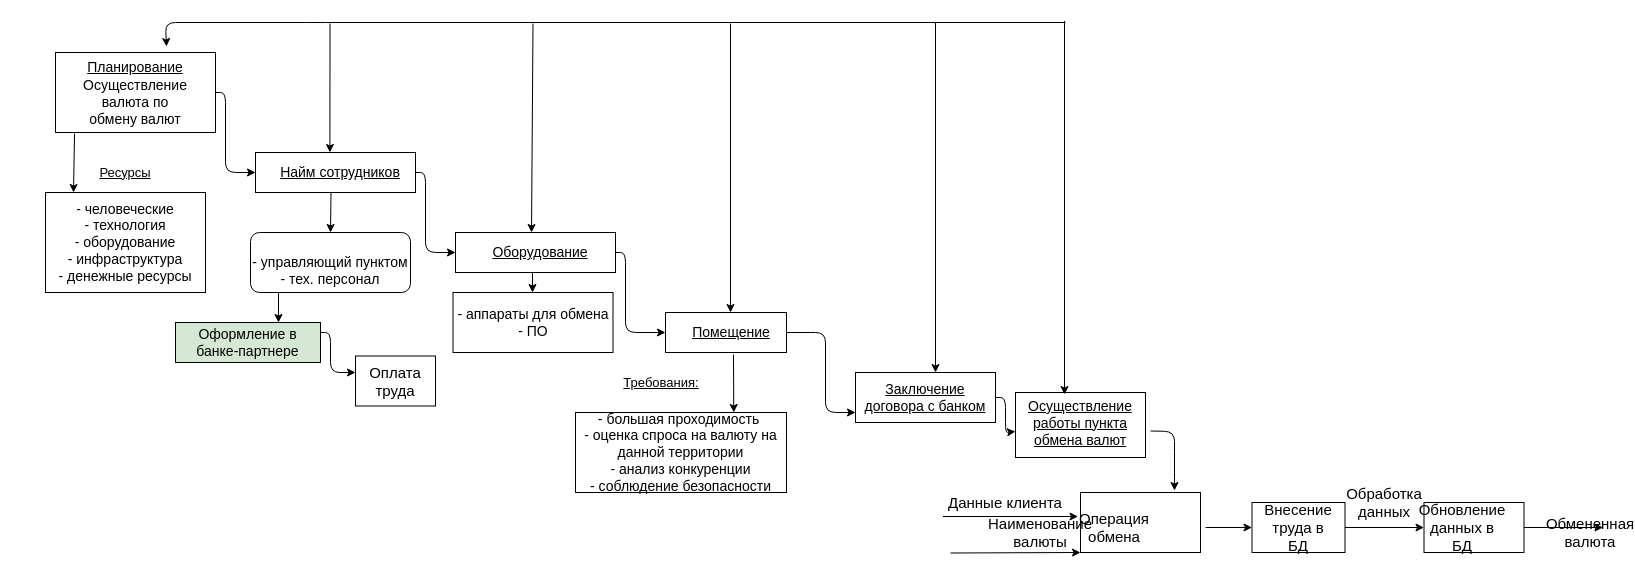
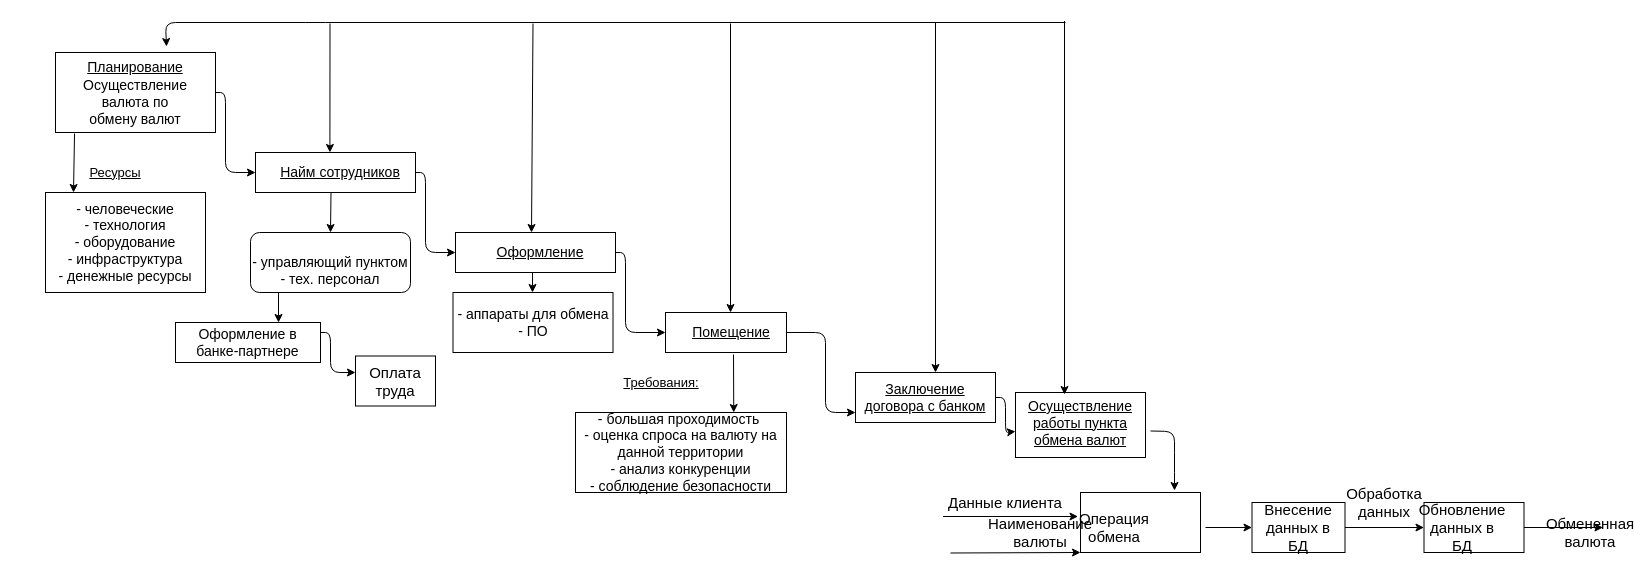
node "Ресурсы": moved (126, 173) -> (116, 173)
node "Оборудование": label "Оборудование" -> "Оформление"
node "Оформление в банке-партнере": fillcolor #d5e8d4 -> #ffffff
node "Внесение труда в БД": label "Внесение труда в БД" -> "Внесение данных в БД"
